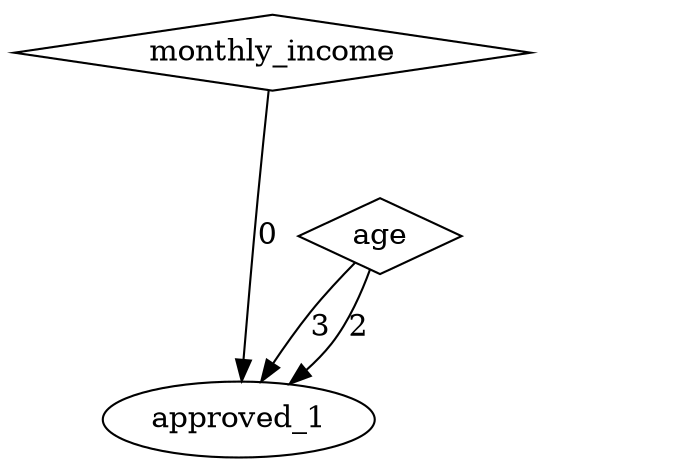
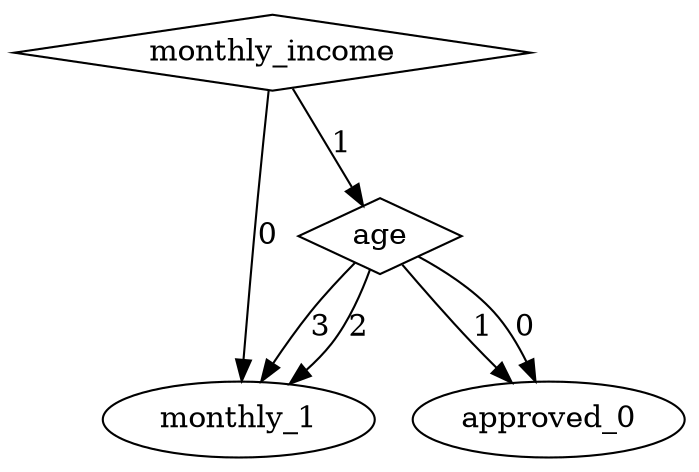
edge "monthly_income" -> "age": added, label "1"
node "approved_1": label "approved_1" -> "monthly_1"
node "approved_0": added
